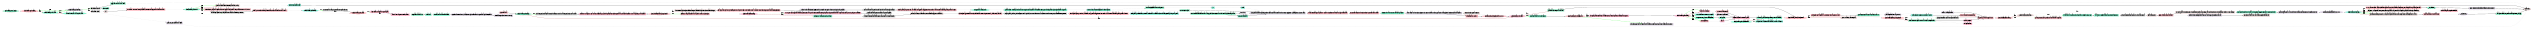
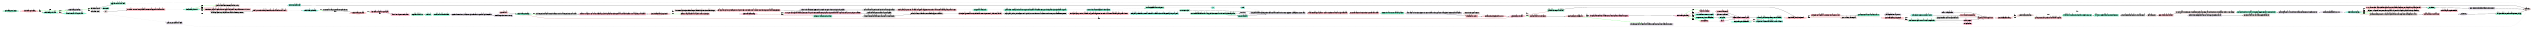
node "Non importava il fatto che lui...": shape ellipse -> box
node "Questa mia skana di cui volevi sapere.": fillcolor aquamarine -> lightpink
